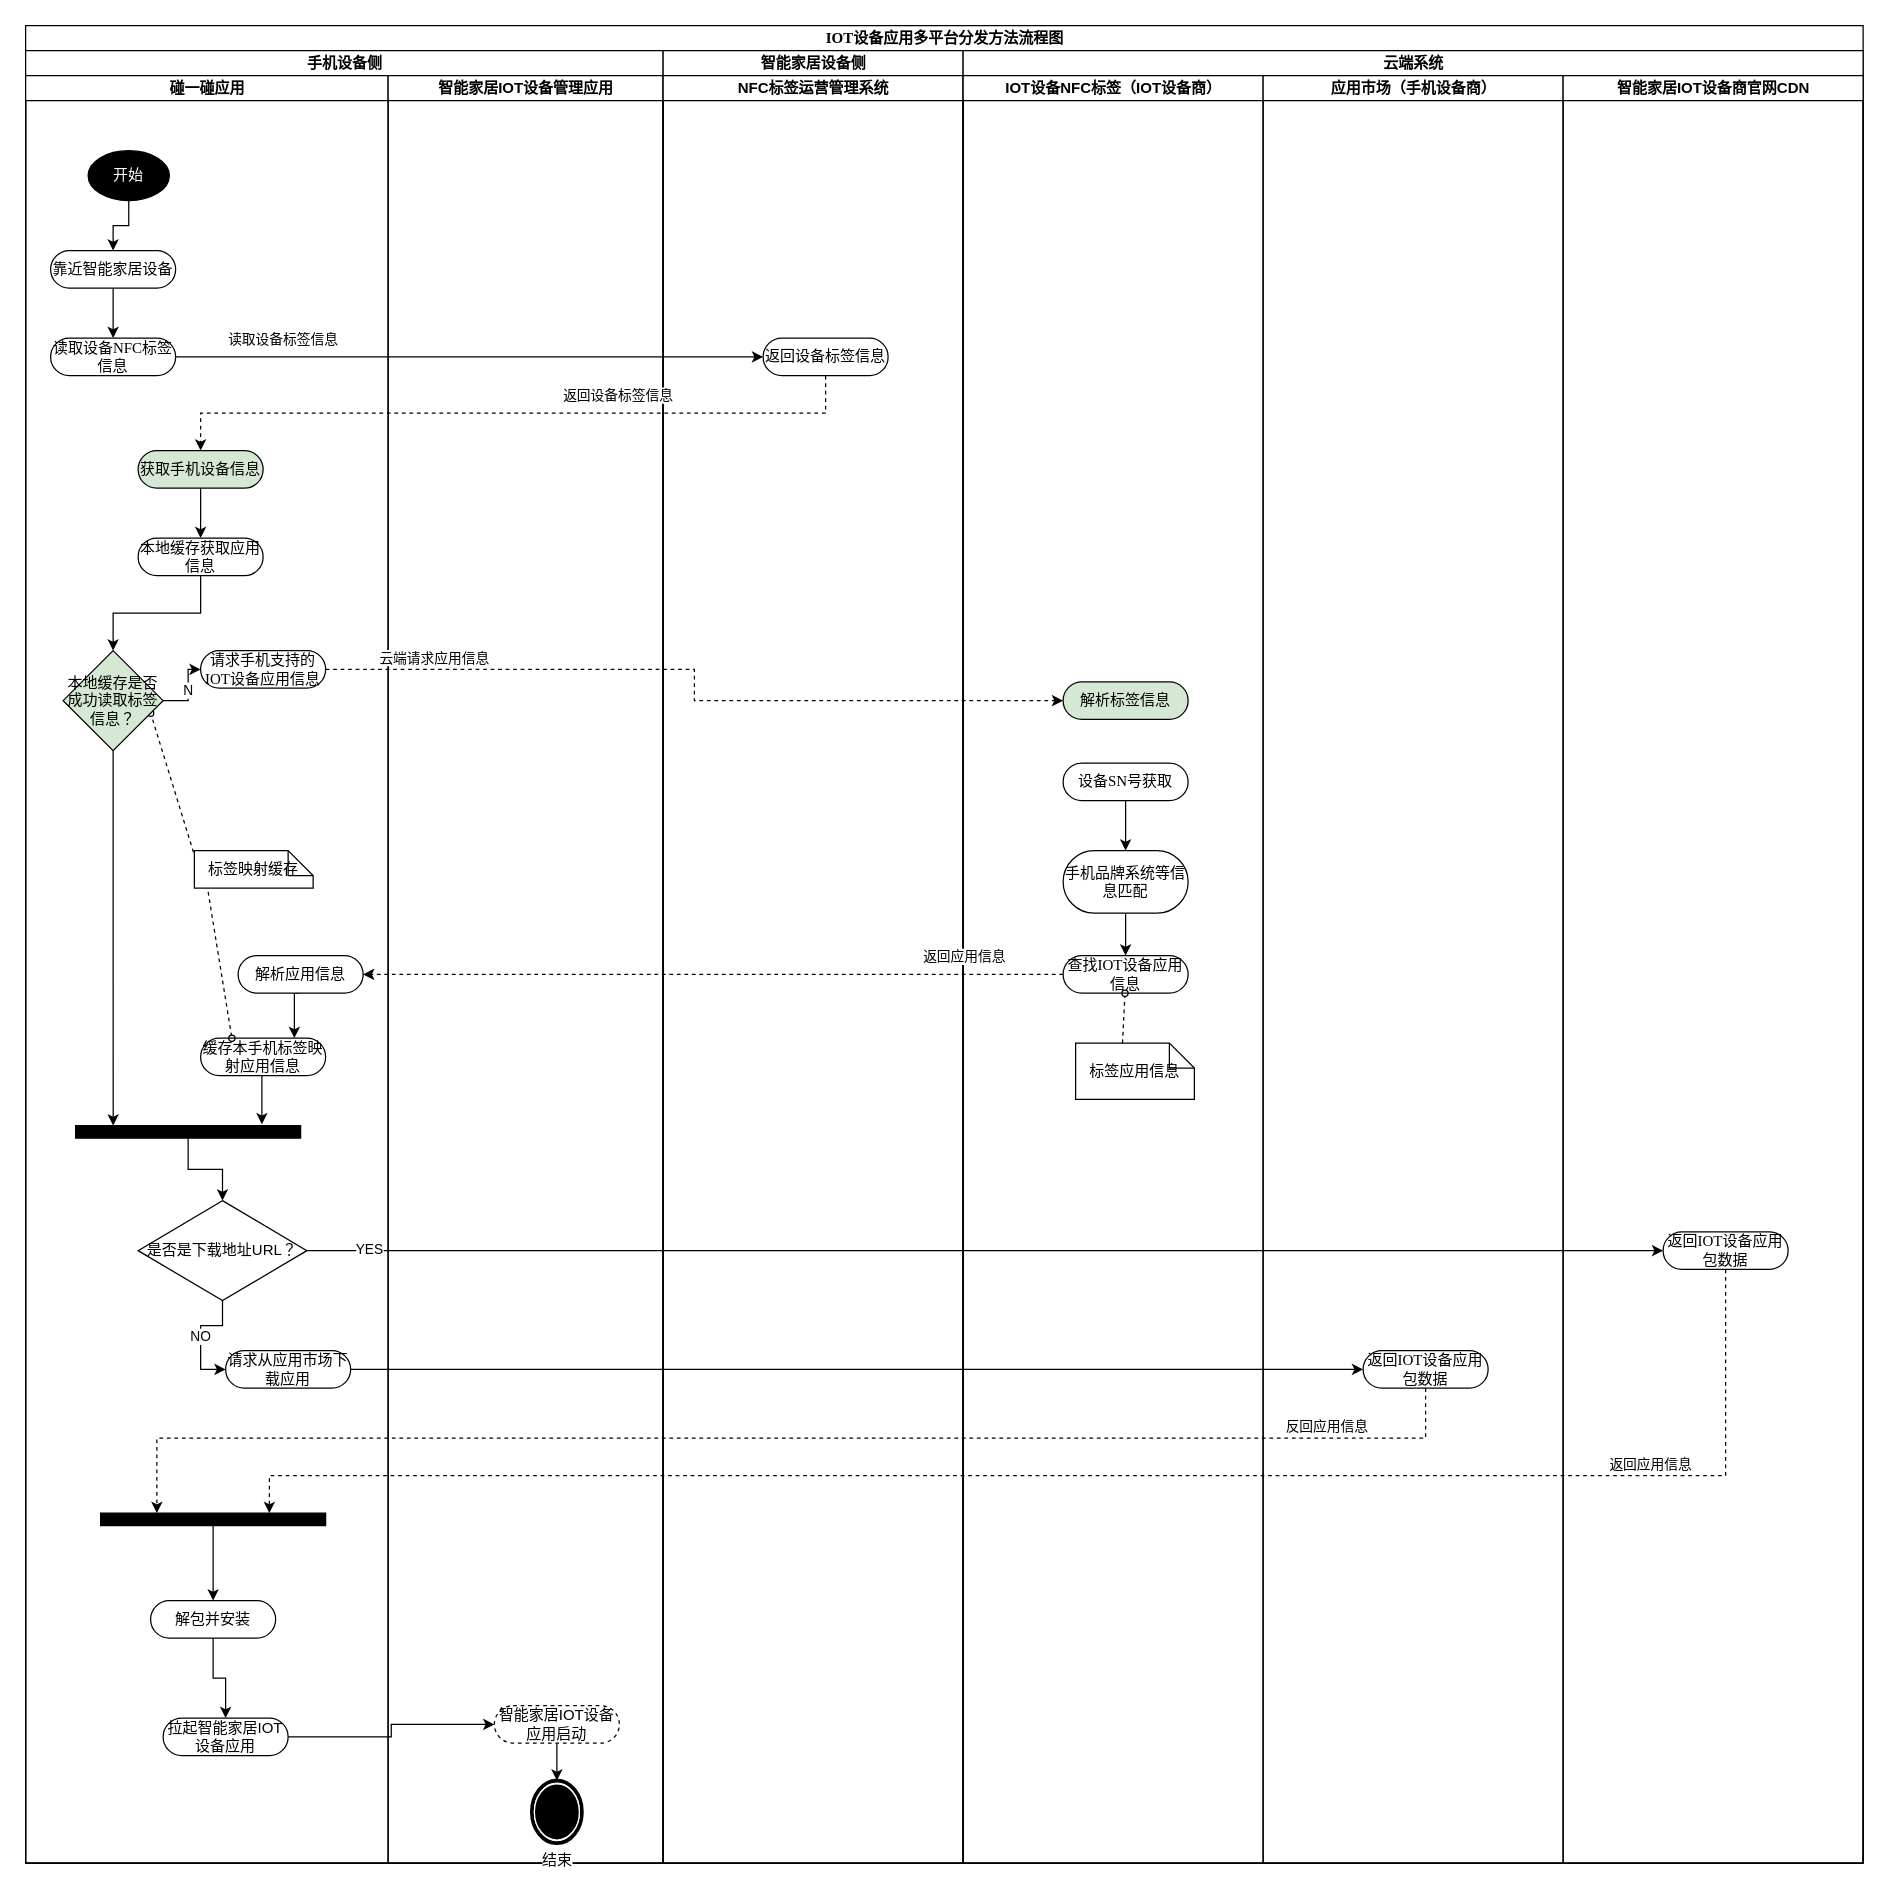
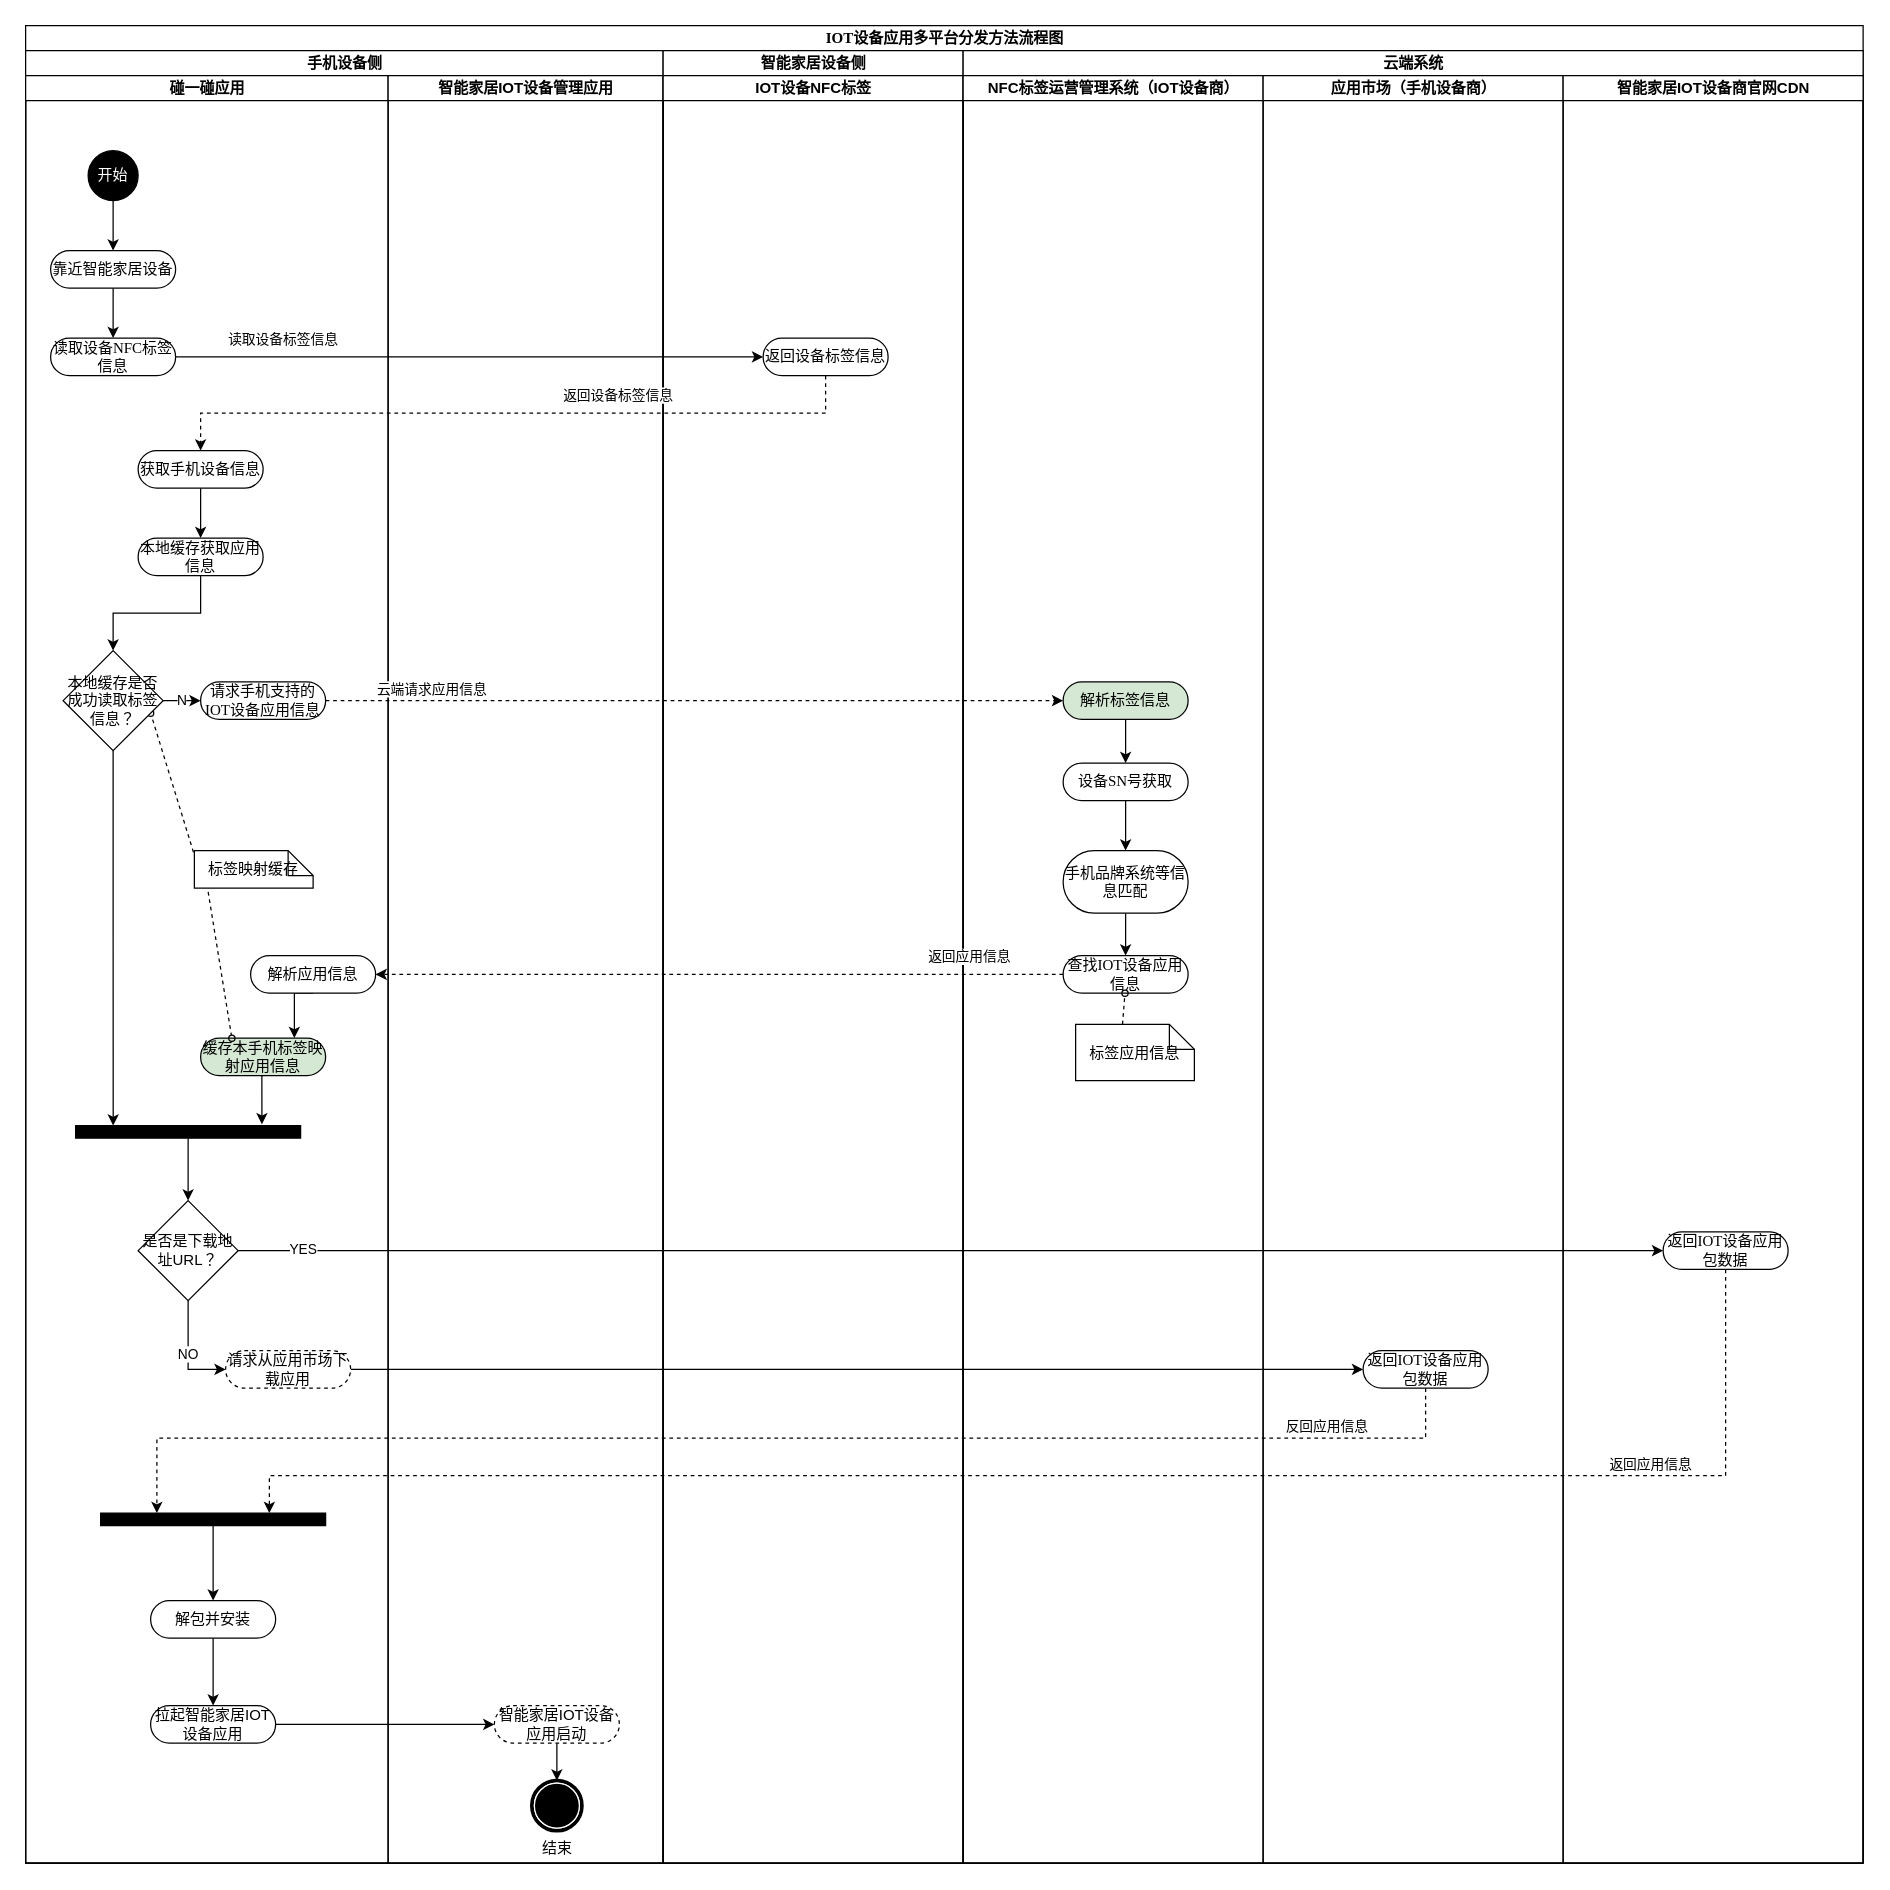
node "NFC标签运营管理系统": label "NFC标签运营管理系统" -> "IOT设备NFC标签"
node "IOT设备NFC标签（IOT设备商）": label "IOT设备NFC标签（IOT设备商）" -> "NFC标签运营管理系统（IOT设备商）"
node "开始": size 81x50 -> 50x50
node "获取手机设备信息": fillcolor #d5e8d4 -> #ffffff
node "请求手机支持的IOT设备应用信息": moved (263, 669) -> (263, 701)
node "本地缓存是否成功读取标签信息？": fillcolor #d5e8d4 -> #ffffff
edge "解析标签信息" -> "设备SN号获取": added
node "解析应用信息": moved (301, 974) -> (313, 974)
node "缓存本手机标签映射应用信息": fillcolor #ffffff -> #d5e8d4
node "标签应用信息": moved (1135, 1071) -> (1135, 1053)
node "是否是下载地址URL？": size 169x100 -> 100x100
node "请求从应用市场下载应用": style solid -> dashed
node "拉起智能家居IOT设备应用": moved (226, 1737) -> (213, 1724)
node "结束": size 50x63 -> 50x50
